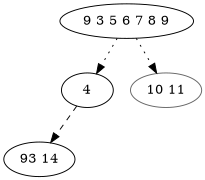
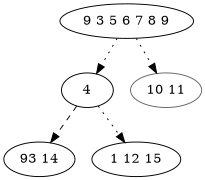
node "1 12 15": added
